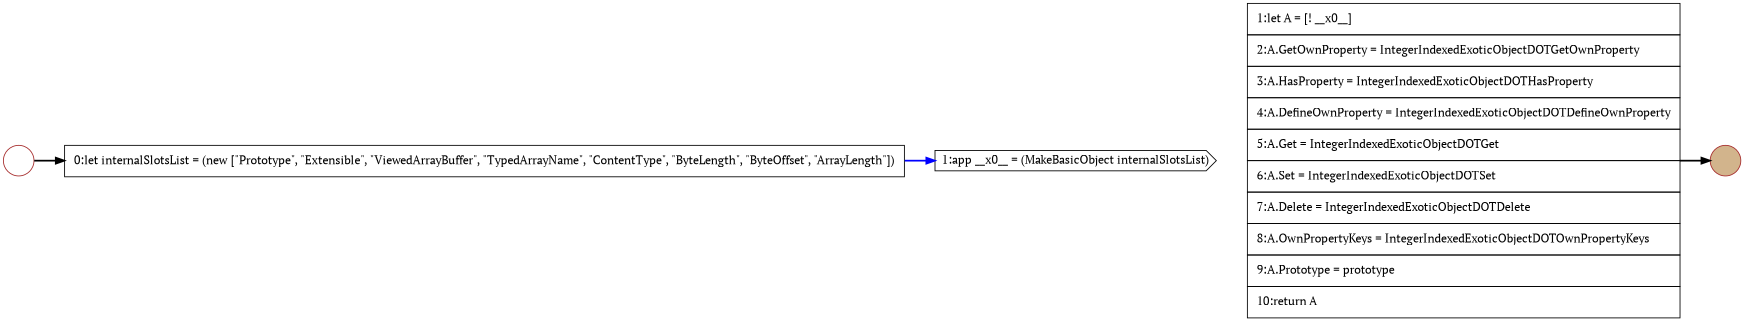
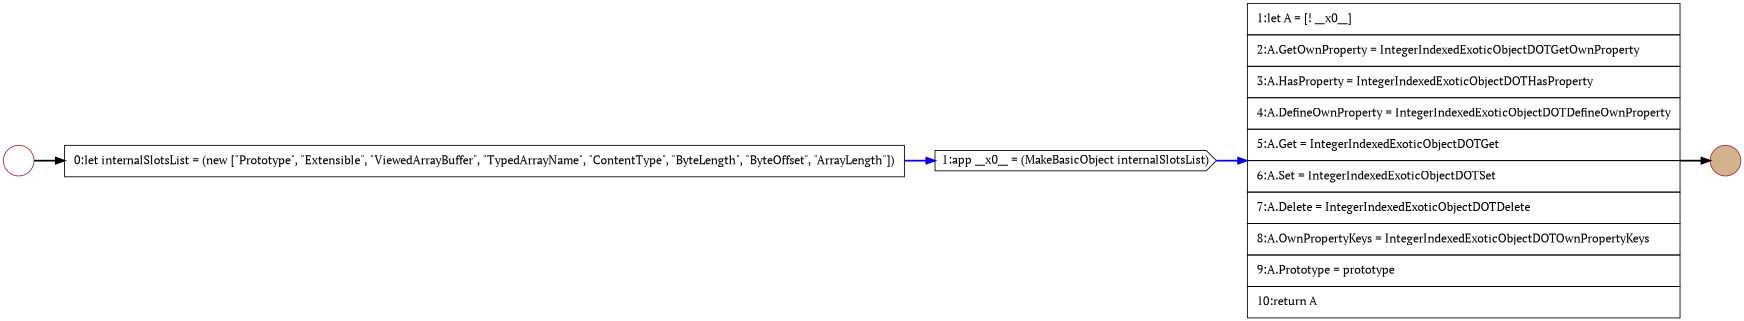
edge "1:app __x0__ = (MakeBasicObject internalSlotsList)" -> "1:let A = [! __x0__]": added
